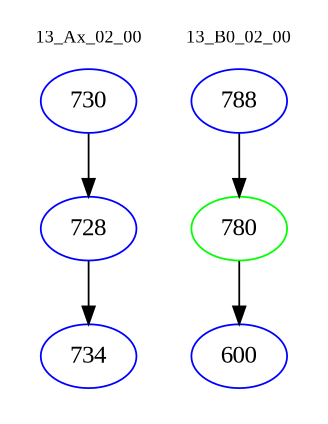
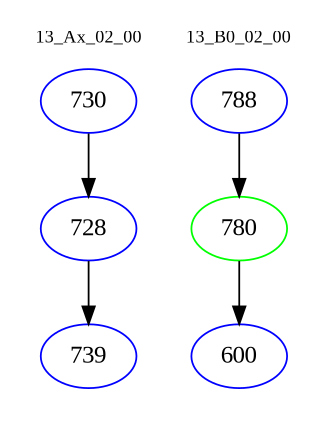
node "734": label "734" -> "739"
